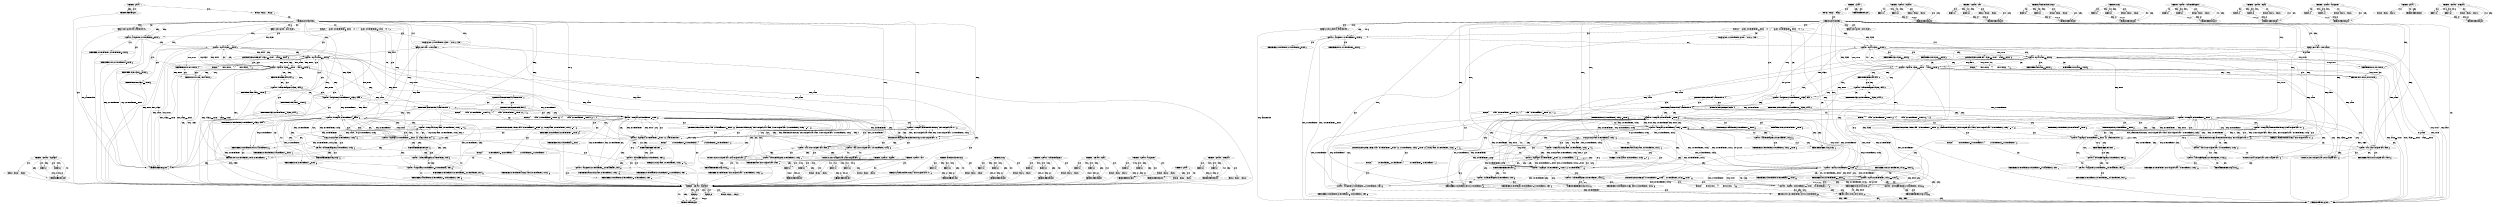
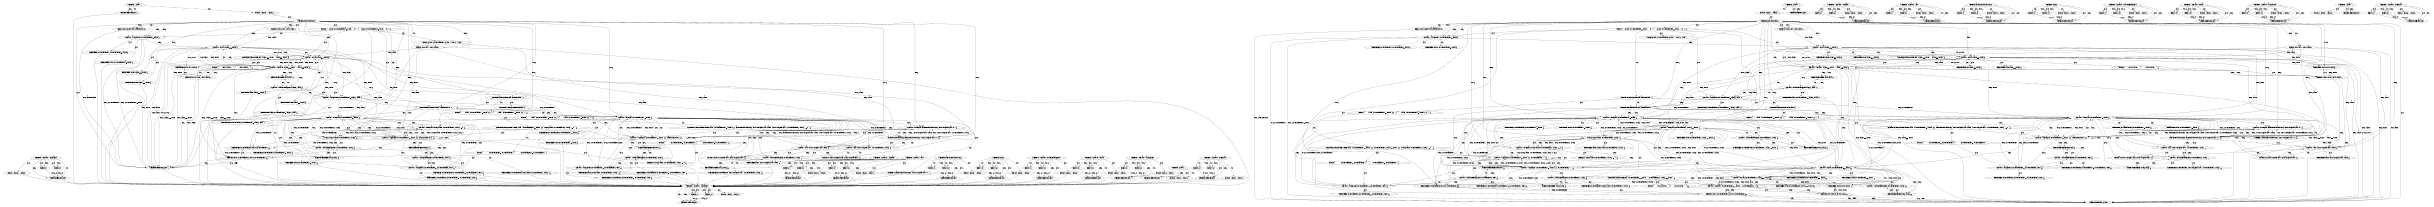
edge "(IDENTIFIER,NULL,current_element->string != NULL)" -> "(<operator>.notEquals,current_element->string != NULL)": reversed
edge "(<operator>.equals,current_element == NULL)" -> "(IDENTIFIER,NULL,current_element == NULL)": label "DDG: *current_element = NULL" -> "AST: "
edge "(IDENTIFIER,NULL,current_element->string == NULL)" -> "(<operator>.equals,current_element->string == NULL)": reversed
